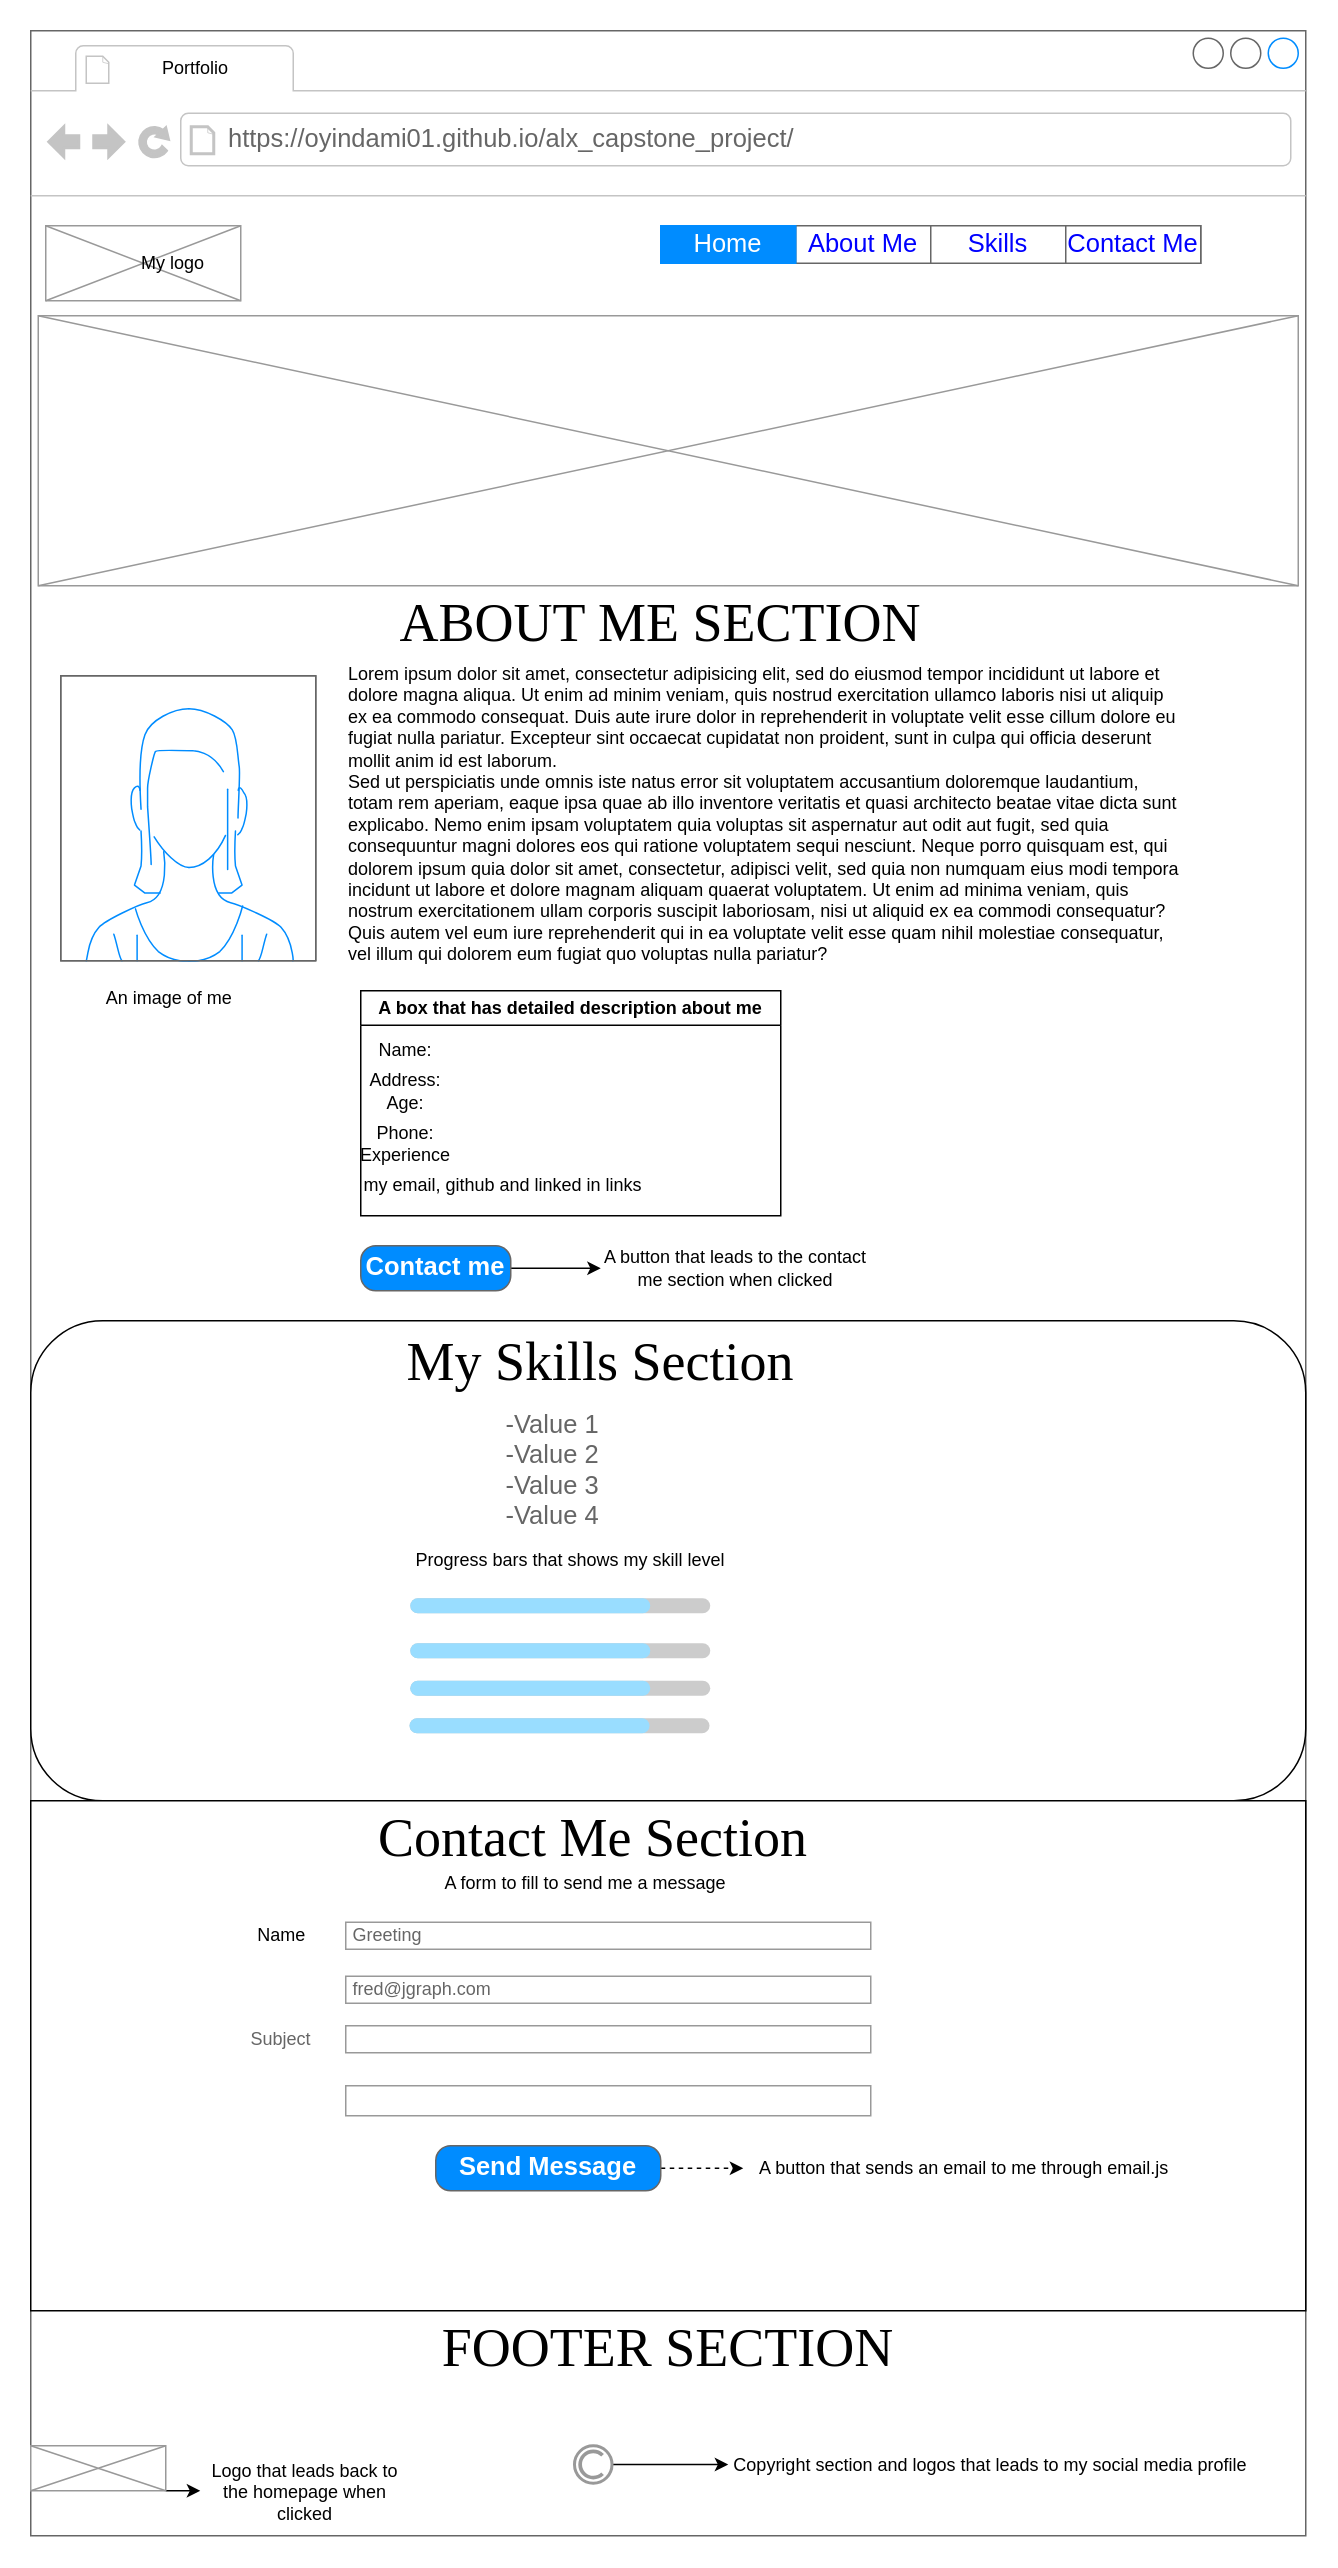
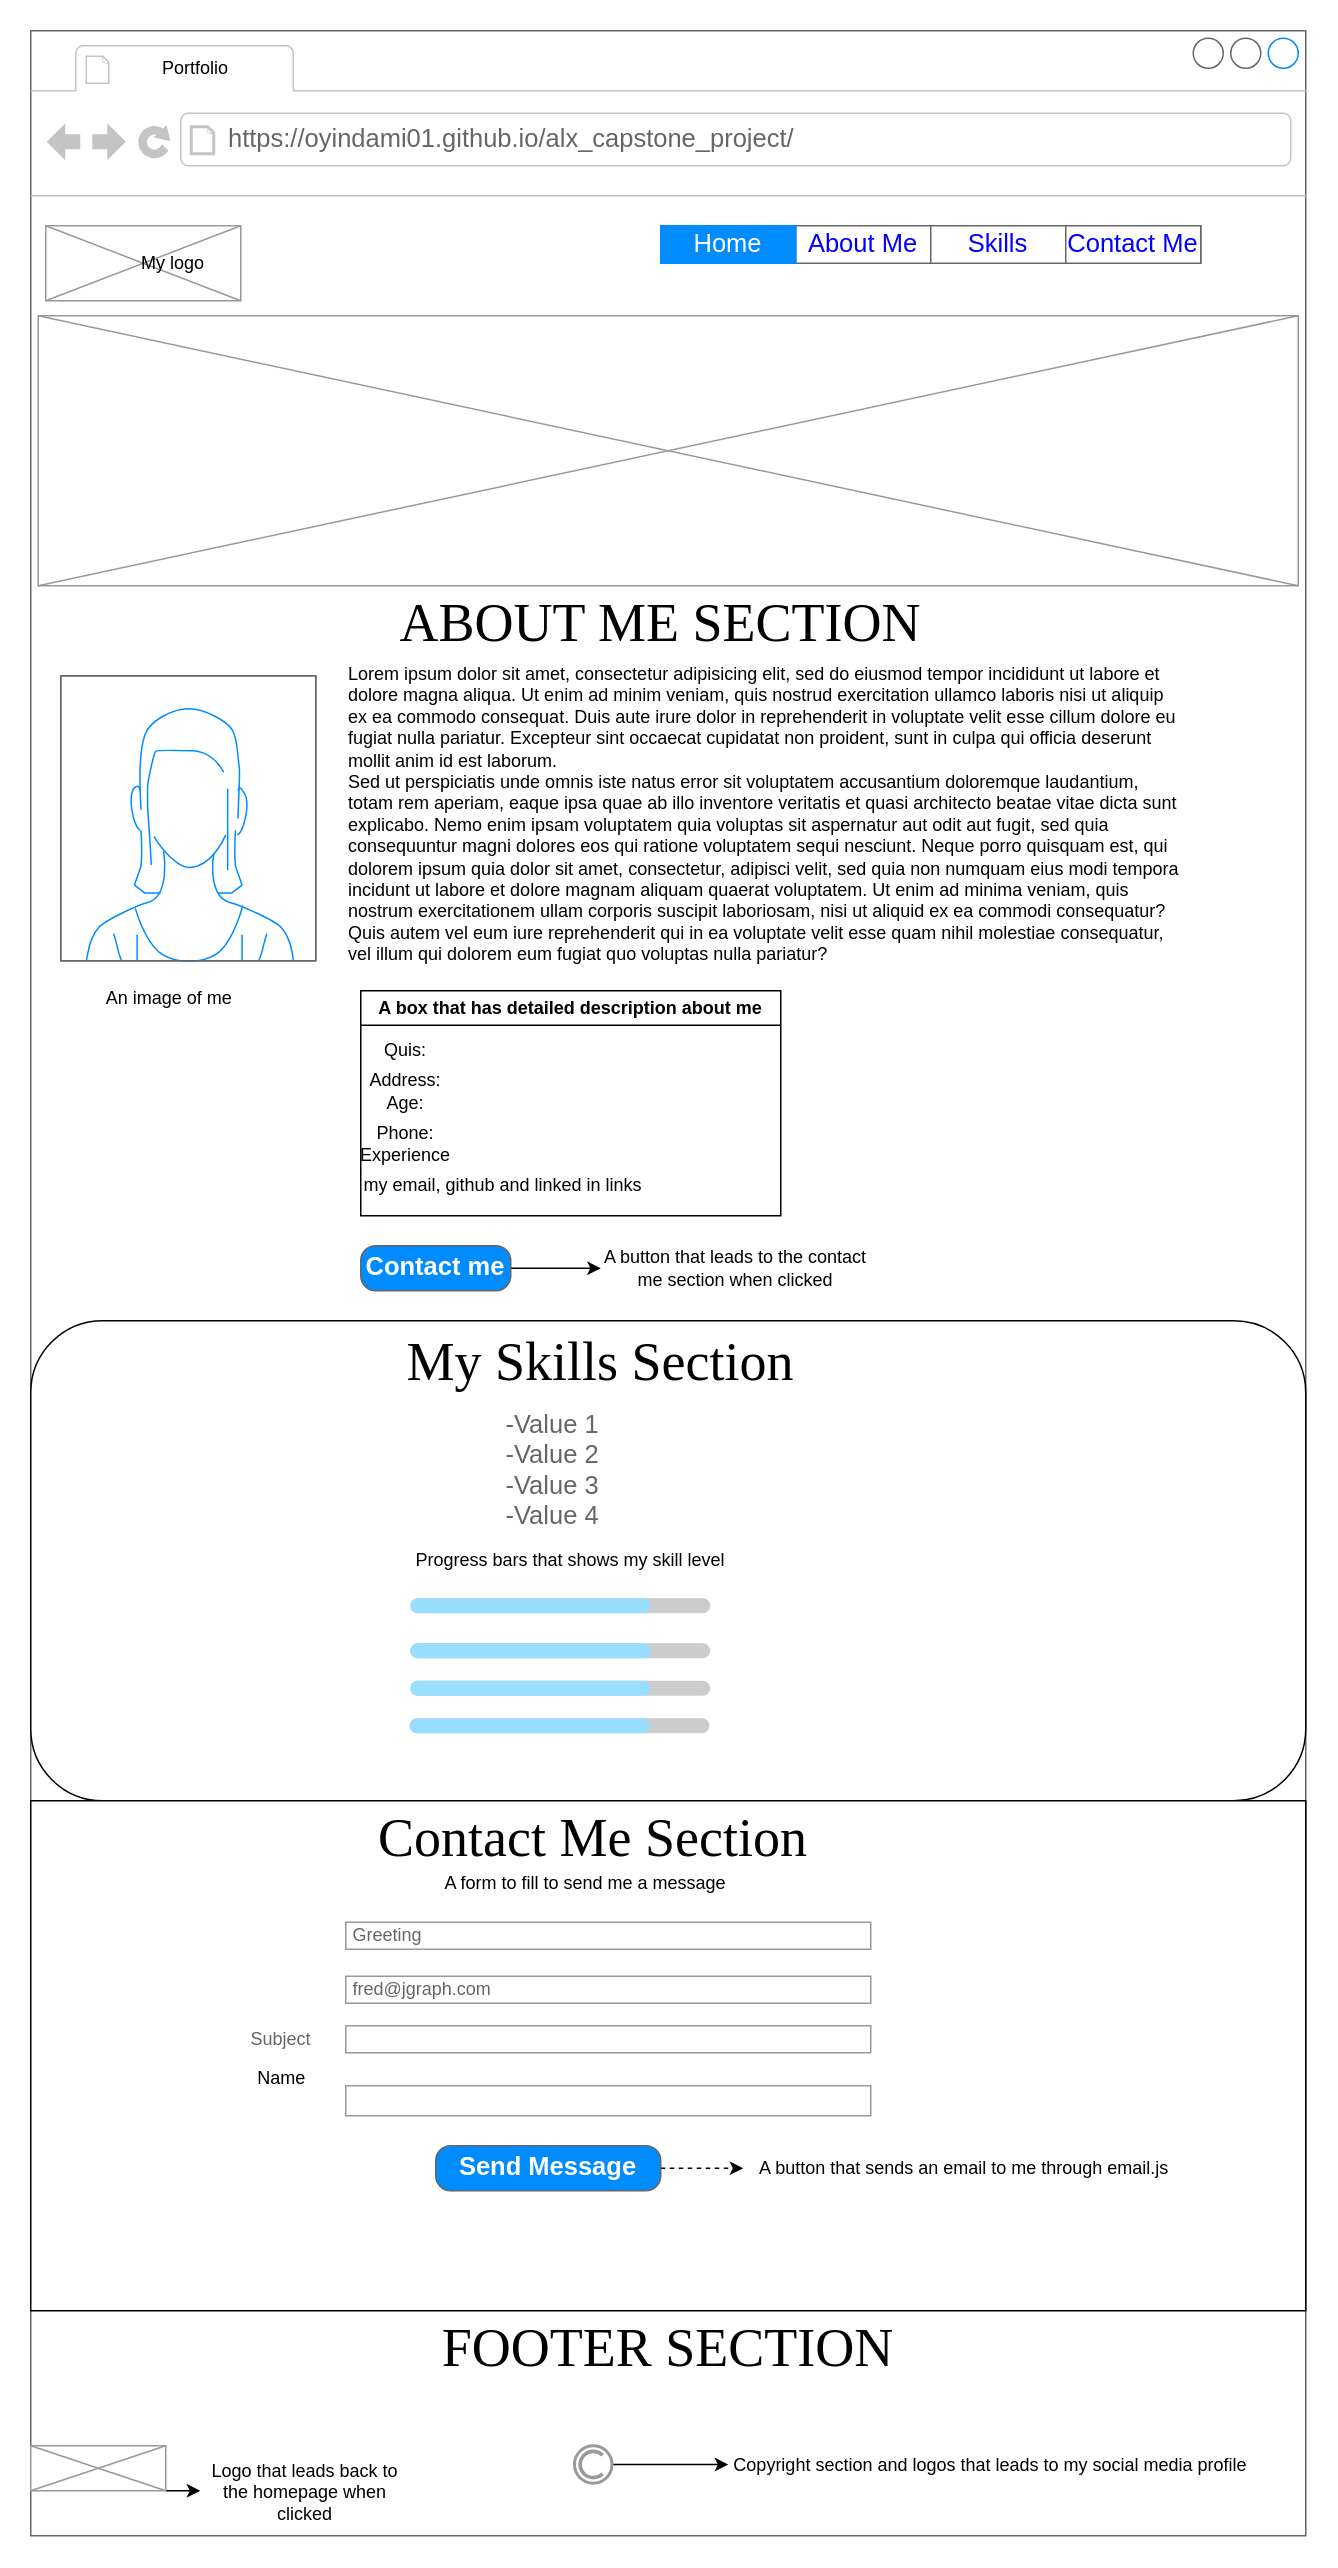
node "Name:": label "Name:" -> "Quis:"
node "Name": moved (282, 1936) -> (282, 2078)
